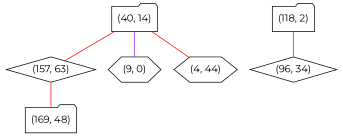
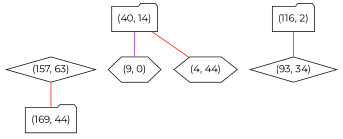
node "(118, 2)": label "(118, 2)" -> "(116, 2)"
edge "(40, 14)" -- "(157, 63)": removed
node "(96, 34)": label "(96, 34)" -> "(93, 34)"
node "(169, 48)": label "(169, 48)" -> "(169, 44)"
